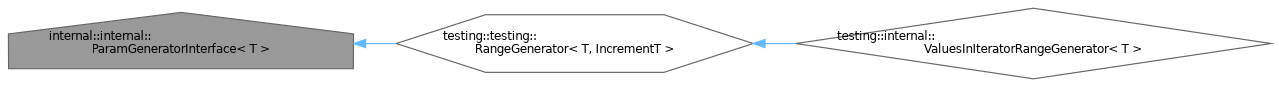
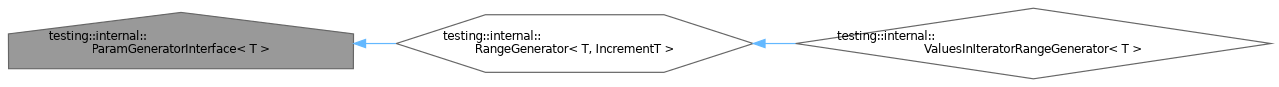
node "internal::internal:: ParamGeneratorInterface< T >": label "internal::internal:: ParamGeneratorInterface< T >" -> "testing::internal:: ParamGeneratorInterface< T >"
node "testing::testing:: RangeGenerator< T, IncrementT >": label "testing::testing:: RangeGenerator< T, IncrementT >" -> "testing::internal:: RangeGenerator< T, IncrementT >"
